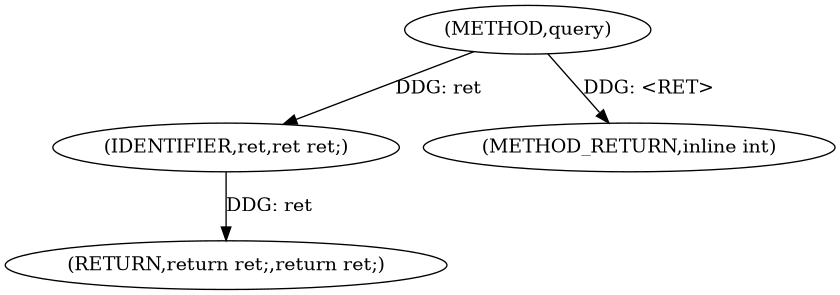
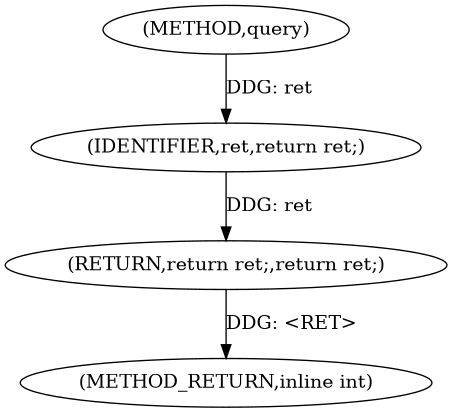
edge "(METHOD,query)" -> "(METHOD_RETURN,inline int)": now "(RETURN,return ret;,return ret;)" -> "(METHOD_RETURN,inline int)"
node "(IDENTIFIER,ret,ret ret;)": label "(IDENTIFIER,ret,ret ret;)" -> "(IDENTIFIER,ret,return ret;)"
